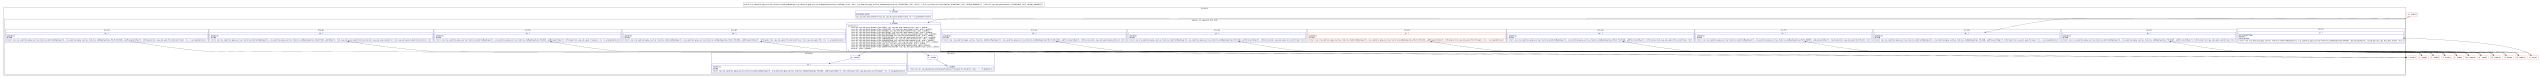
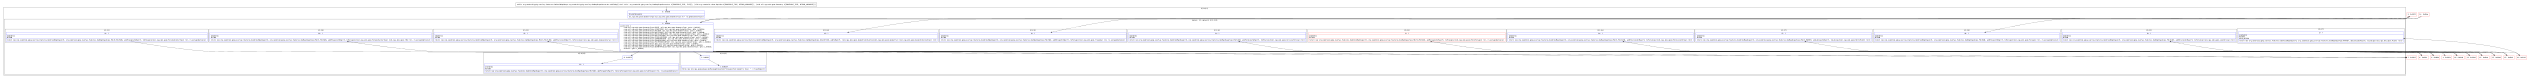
node "17: ?": text "MULTILINESTRING" -> "SYNTHETIC"
edge "4: 0x002a" -> "18: ?": now "5: 0x0039" -> "18: ?"
